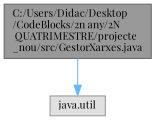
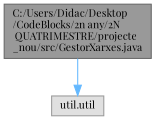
node "java.util": label "java.util" -> "util.util"
